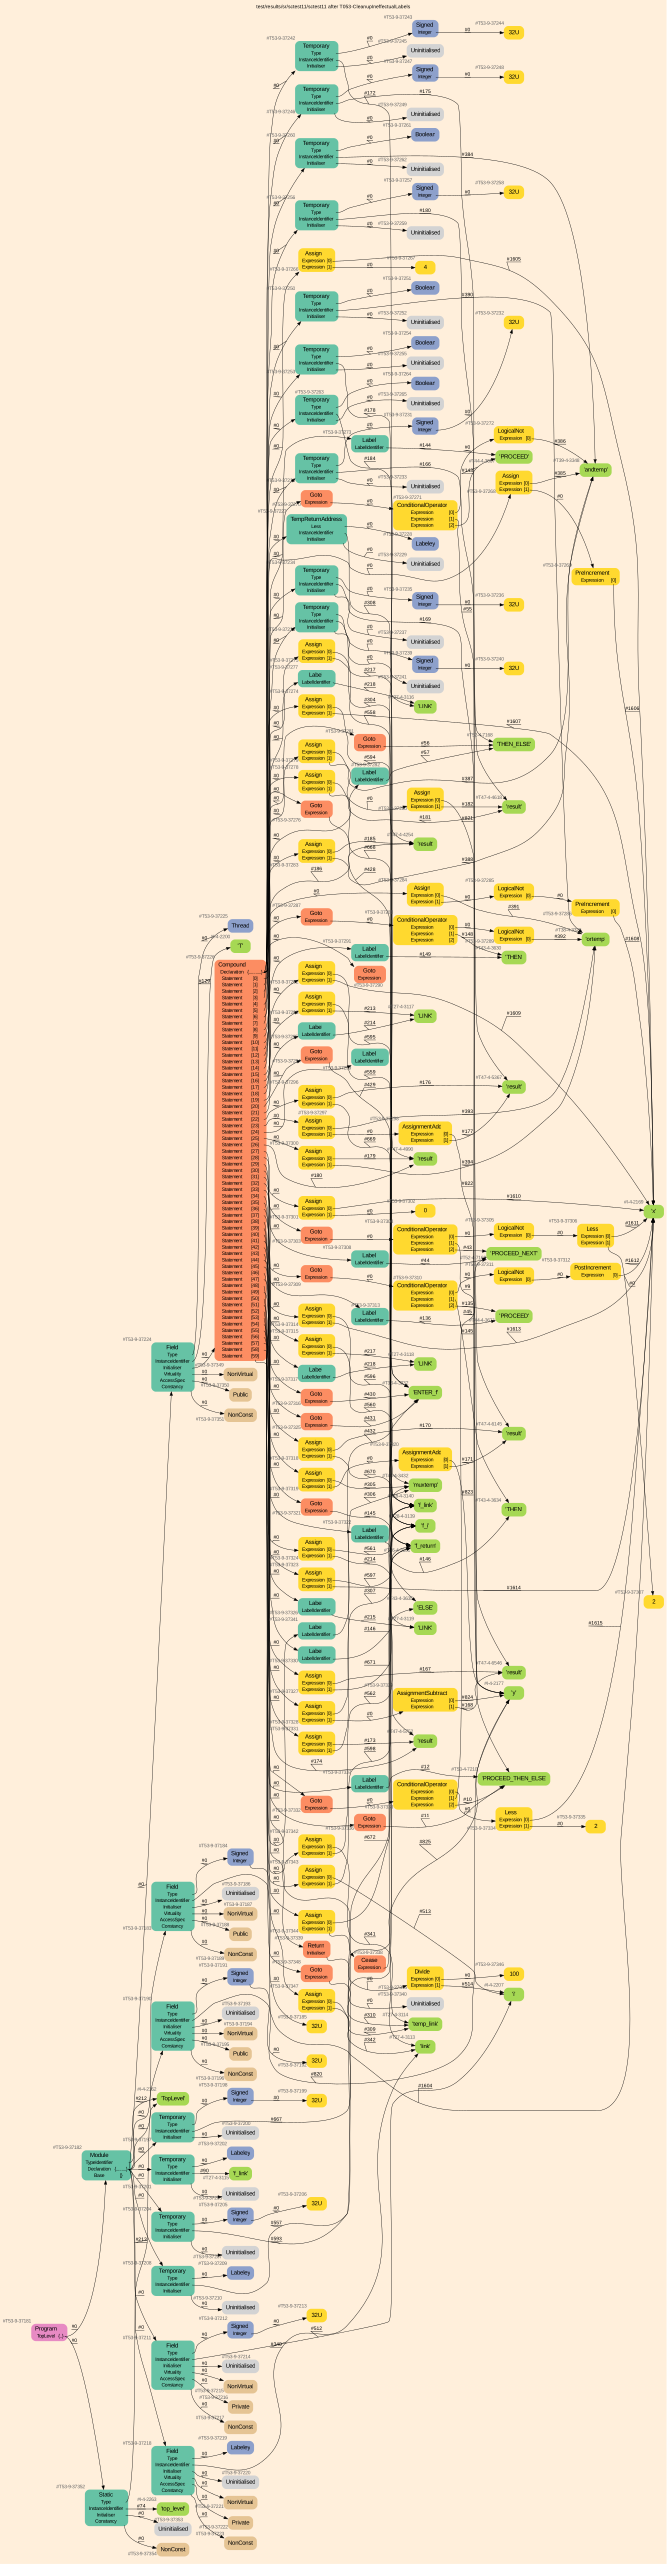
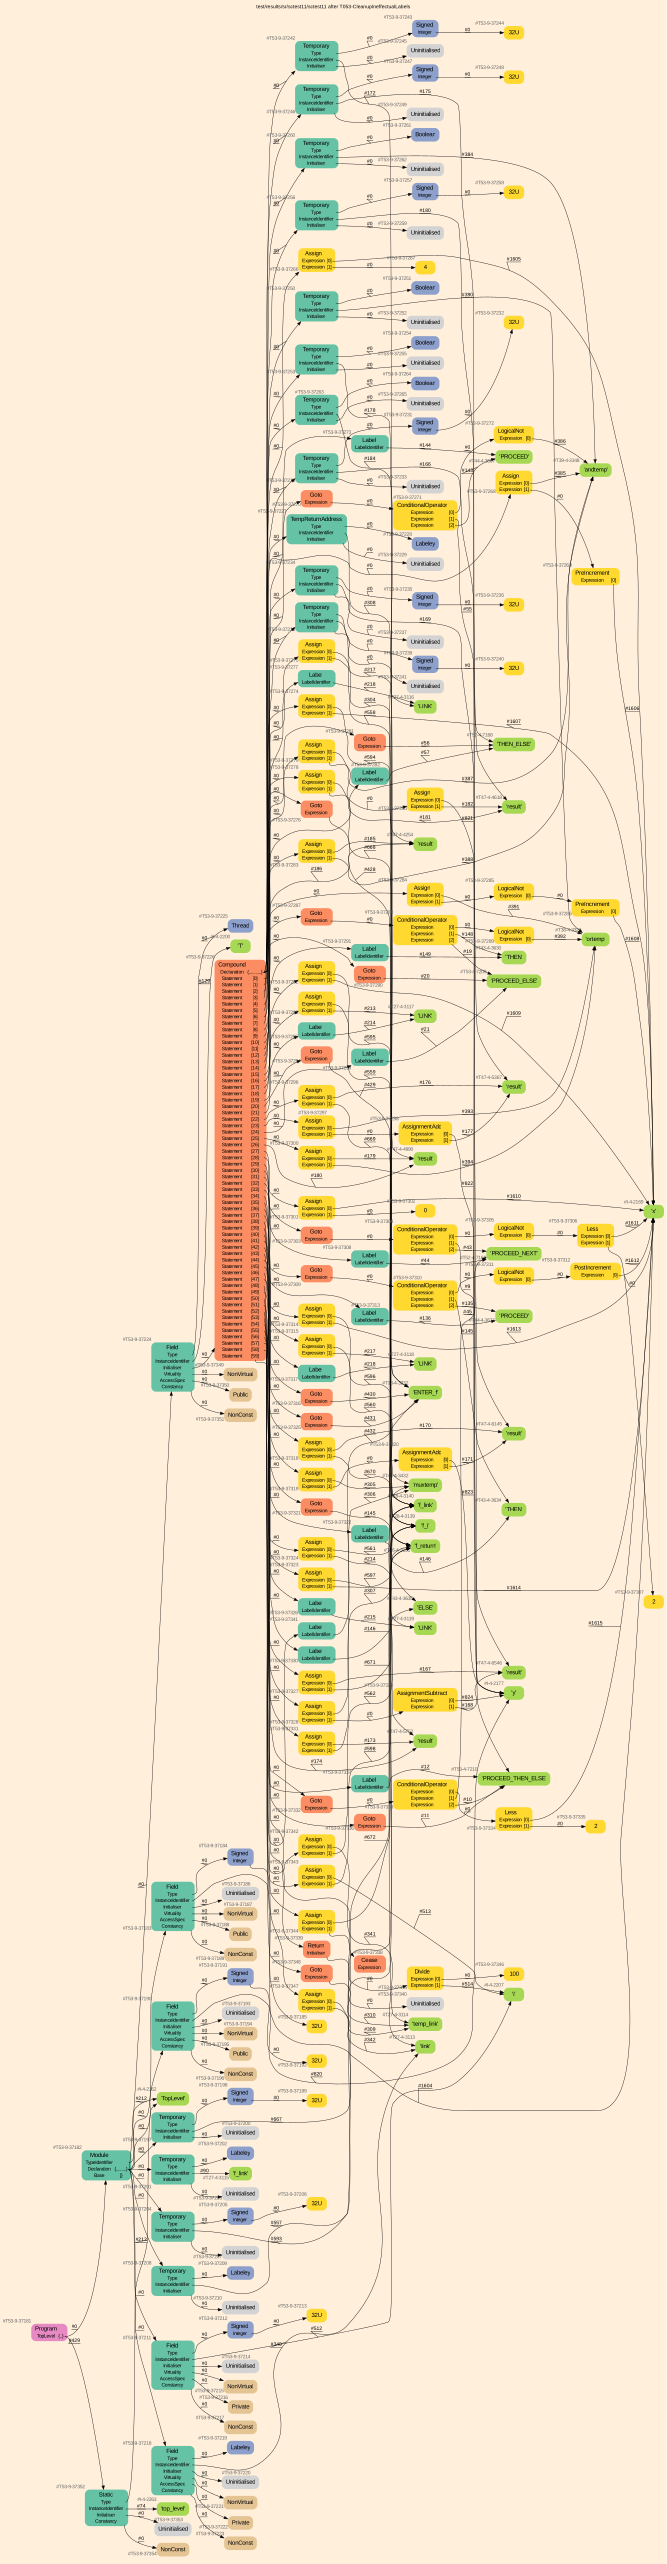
node "TempReturnAddress": text "Less" -> "Type"
node "'PROCEED_ELSE'": added
edge "Cease" -> "'y'": removed, label "#825"
edge "Program" -> "Static": label "#0" -> "#429"
